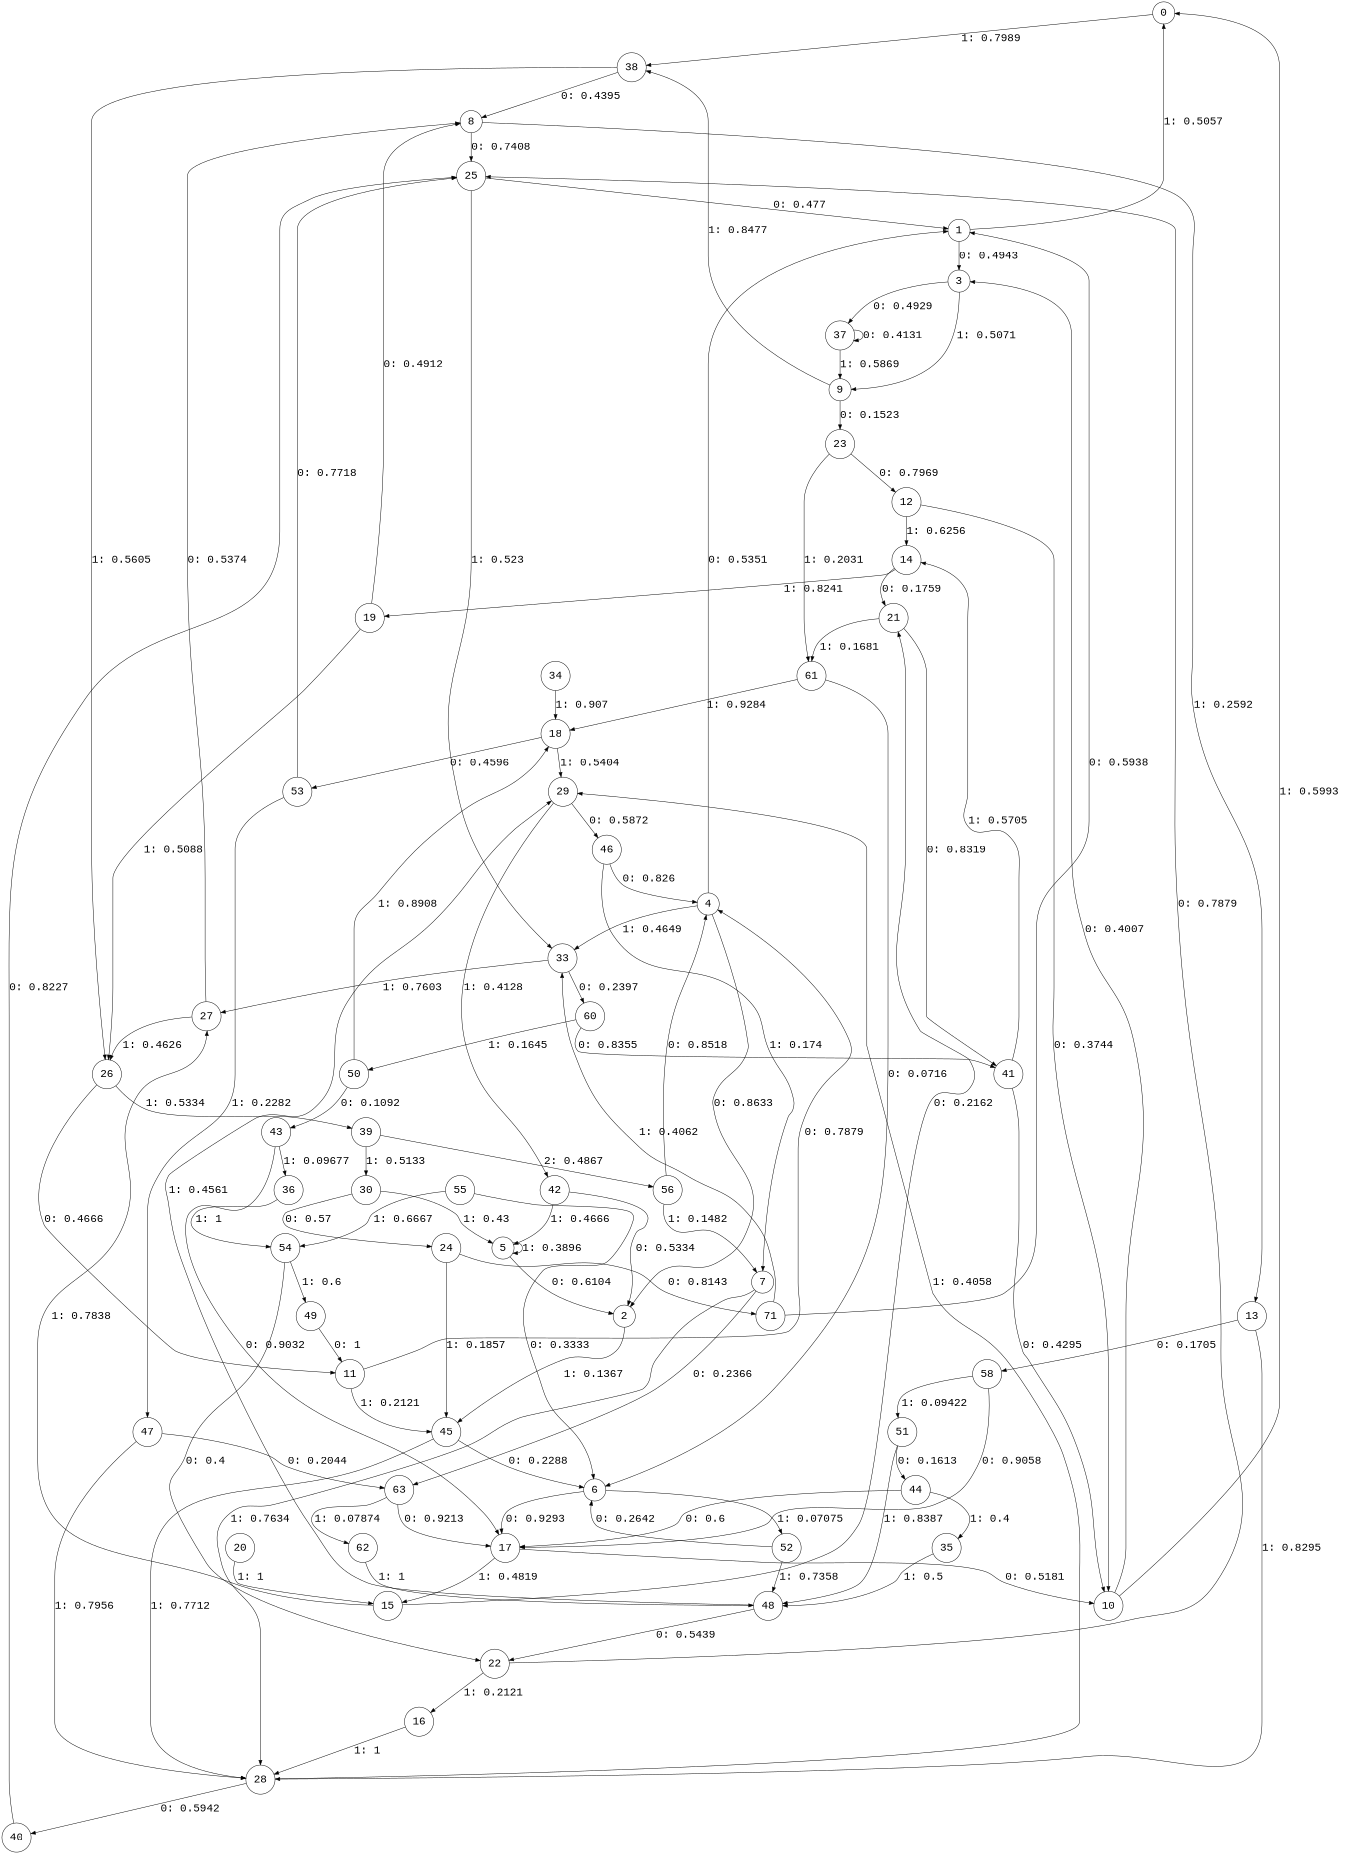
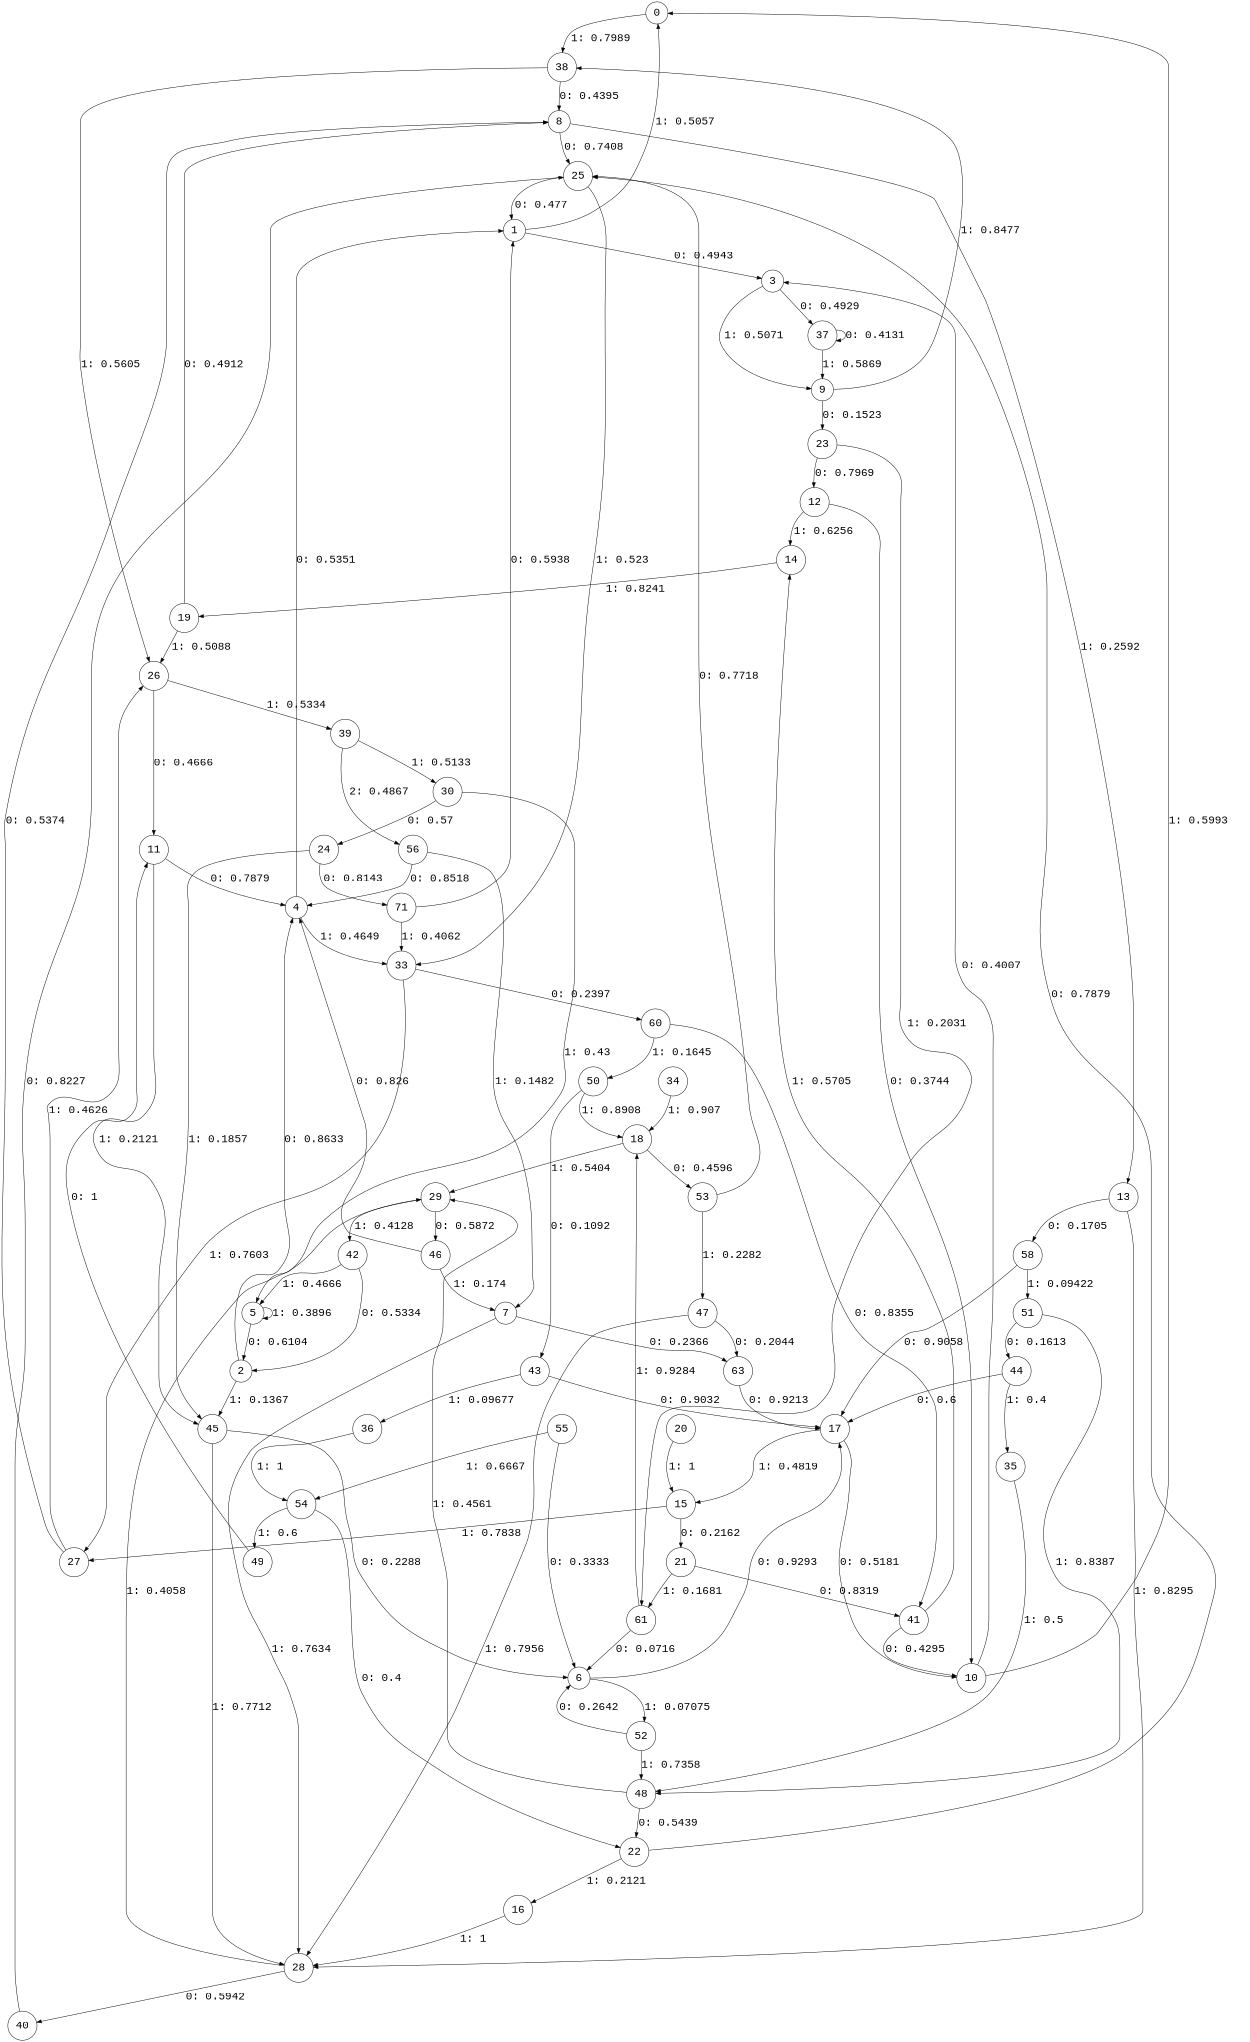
edge "14" -> "21": removed, label "0: 0.1759"
edge "4" -> "2": reversed
node "62": removed
